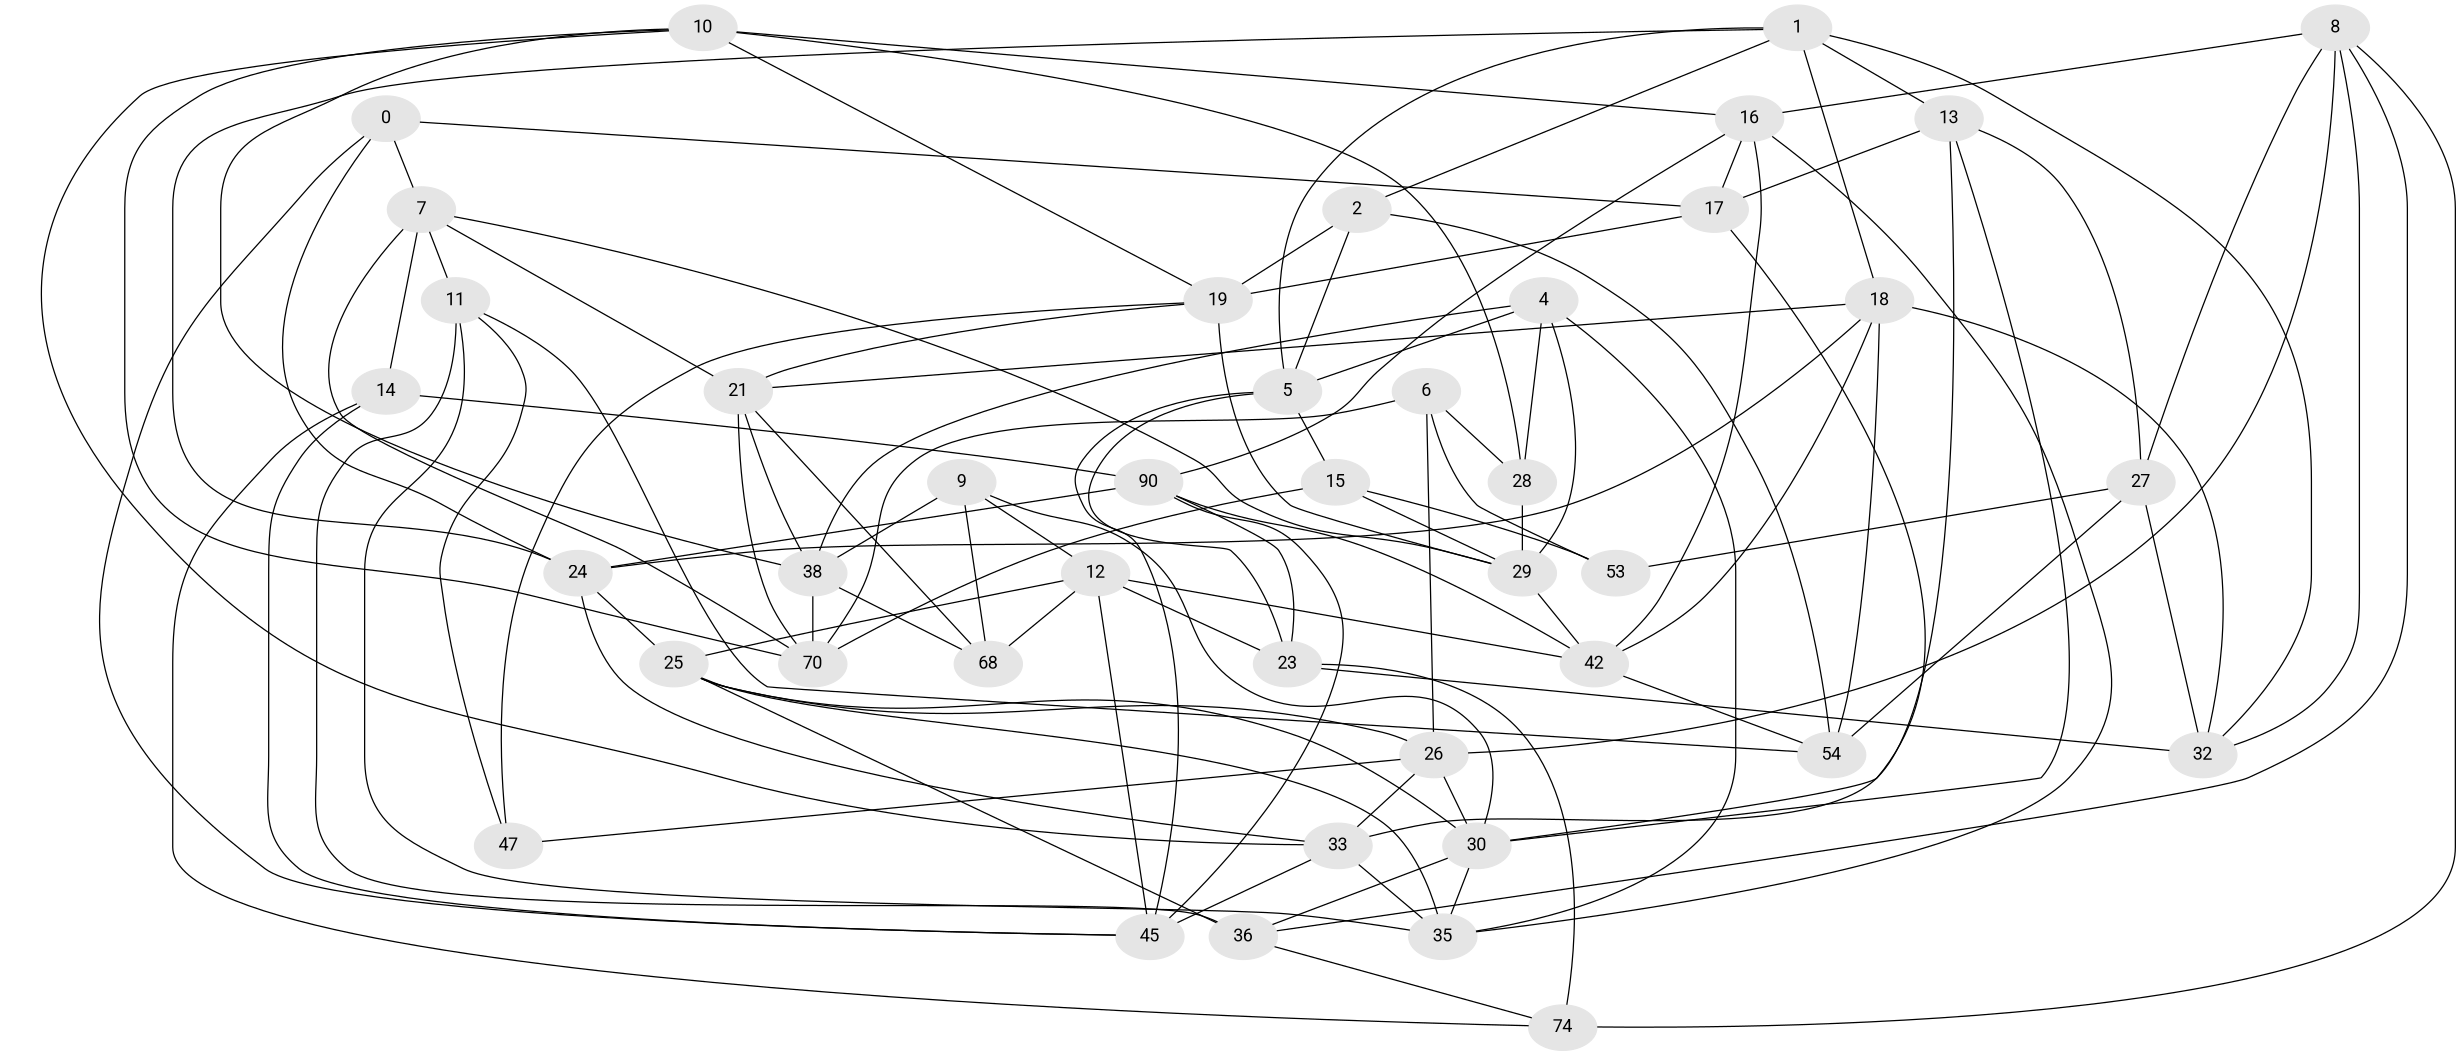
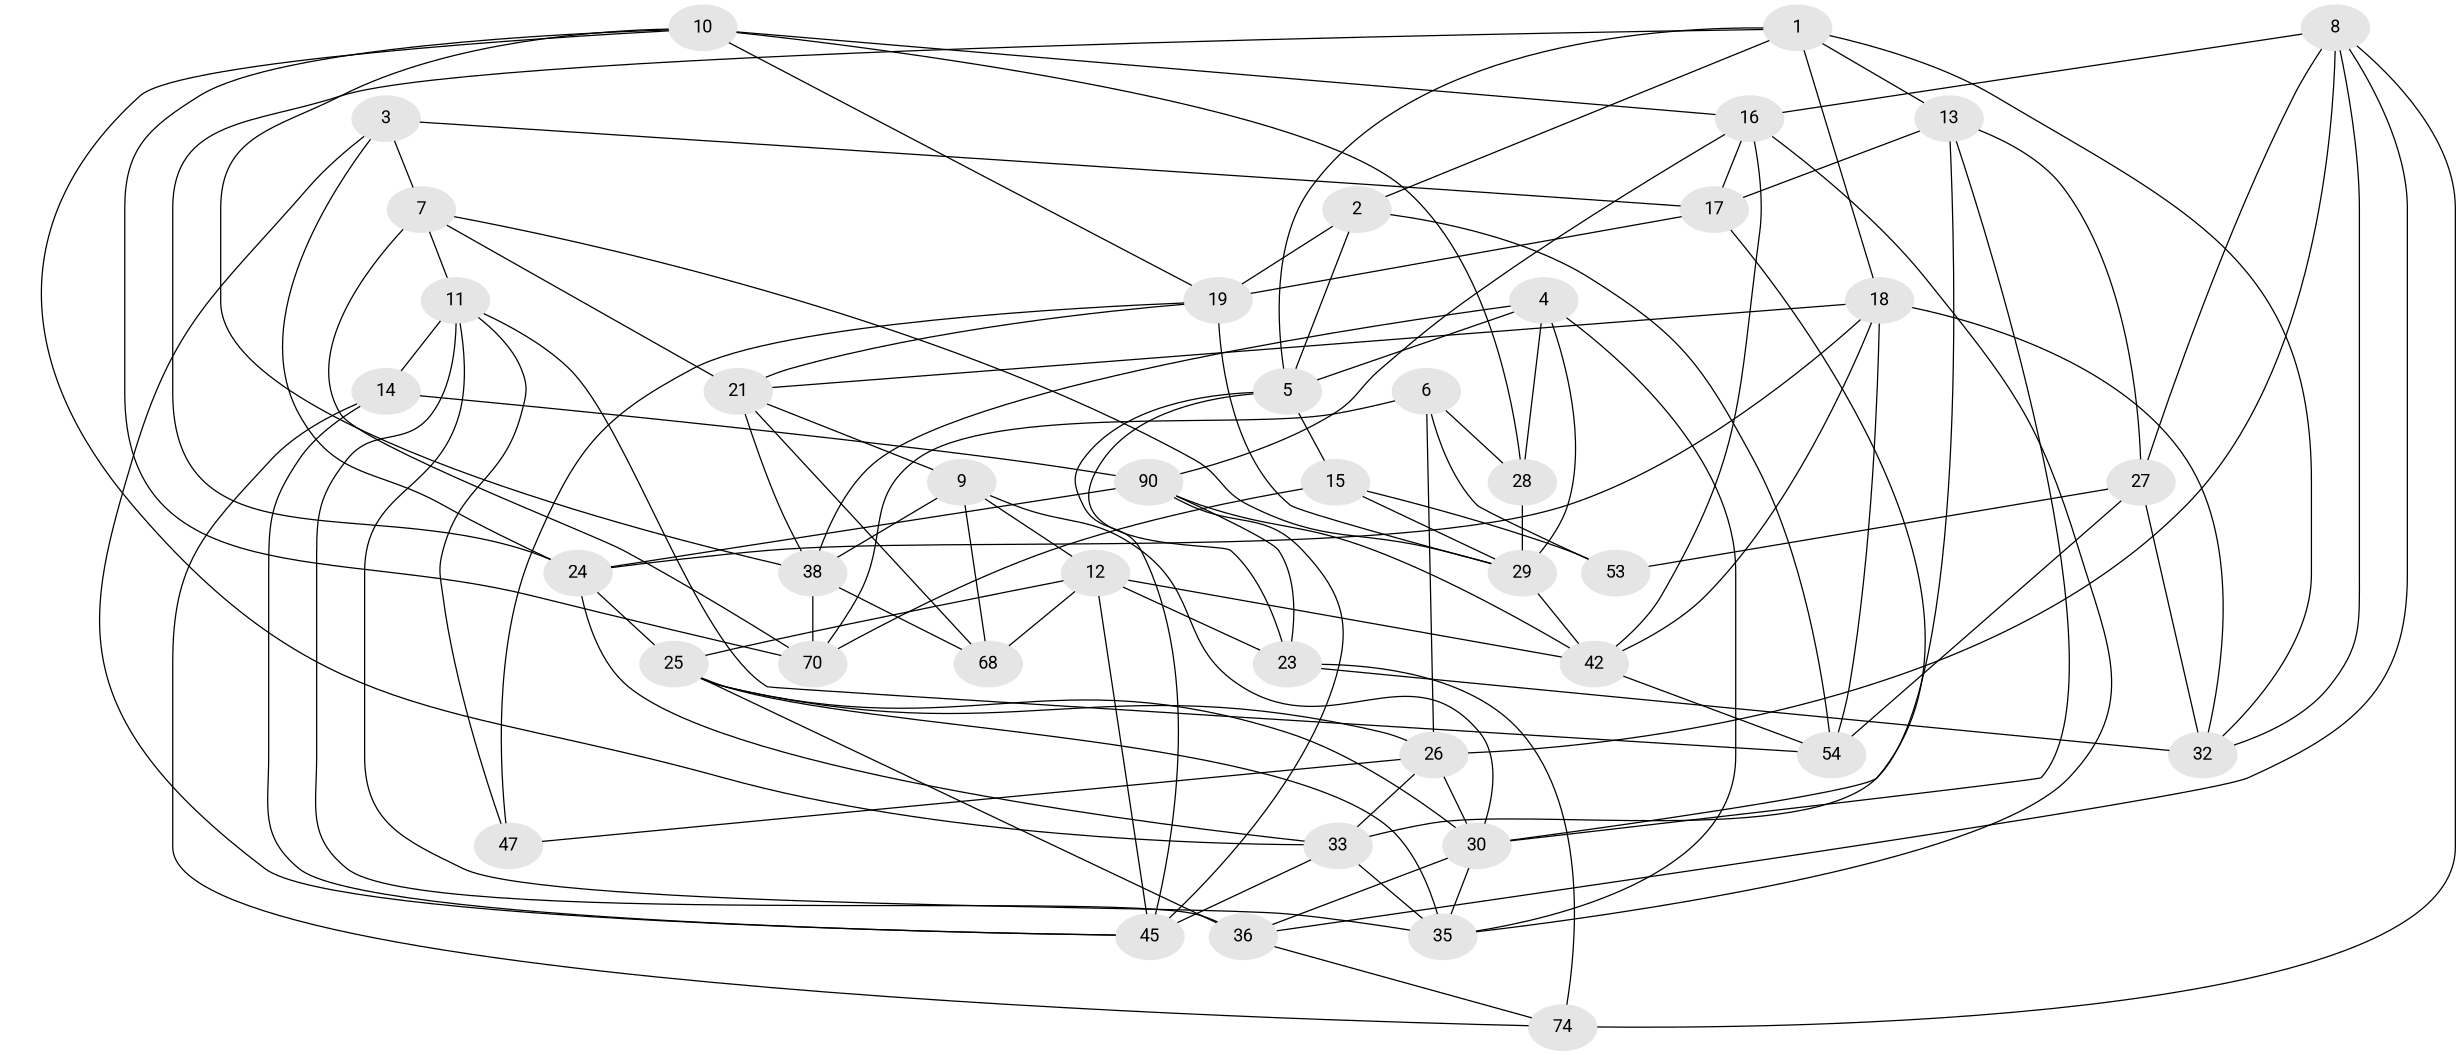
node "0": label "0" -> "3"
edge "7" -- "14": now "11" -- "14"
edge "21" -- "70": now "21" -- "9"
